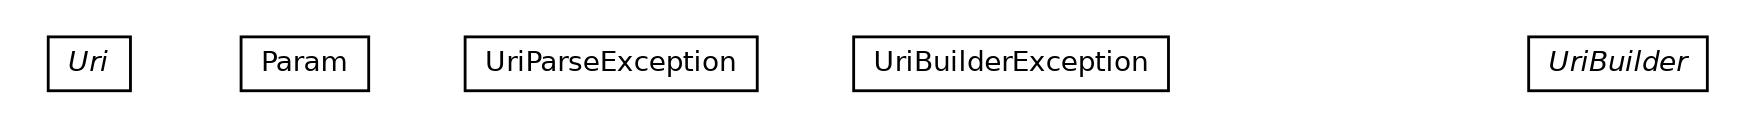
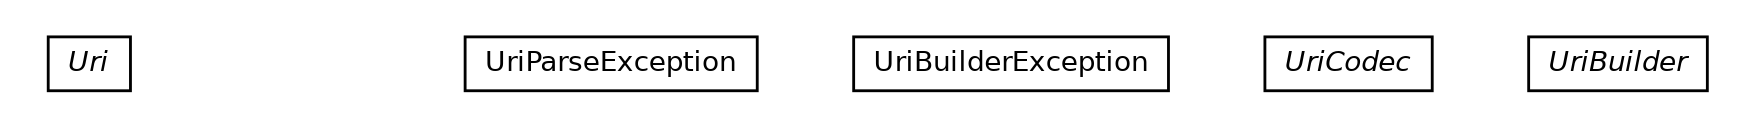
node "Param": removed
node "UriCodec": added
